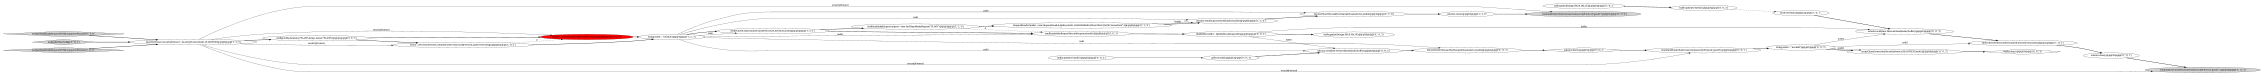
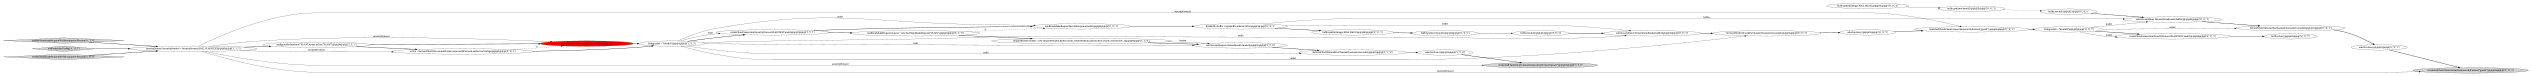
edge "buffer.putInt(Integer.MAX_VALUE)@@@20@@@['0', '0', '1']" -> "buffer.put(new byte(((()@@@21@@@['0', '0', '1']": style bold -> solid
edge "buffer.putInt(Integer.MAX_VALUE)@@@10@@@['0', '0', '1']" -> "buffer.put(new byte(((()@@@11@@@['0', '0', '1']": added
node "selector.close()@@@15@@@['0', '0', '1']": shape diamond -> ellipse
node "buffer.clear()@@@19@@@['0', '0', '1']": shape diamond -> ellipse
